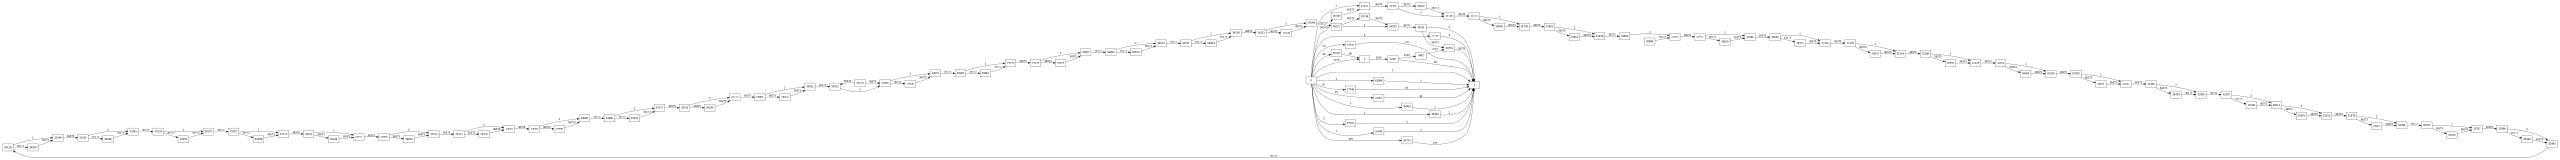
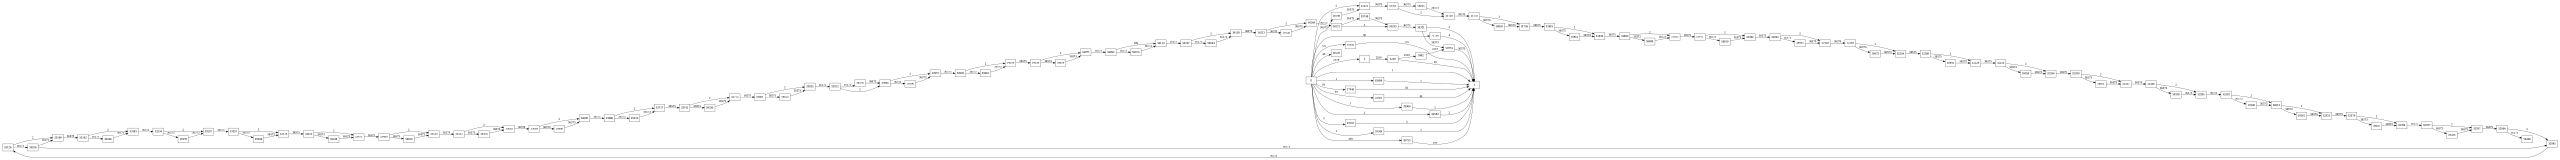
edge "0" -> "71736": label "4" -> "40"
edge "31890" -> "58899": added, label "36573"
edge "34092" -> "34113": label "2" -> "309"
edge "31620" -> "2": removed, label "40"
edge "59576" -> "33912": reversed
edge "59306" -> "32985": now "59326" -> "32985"
